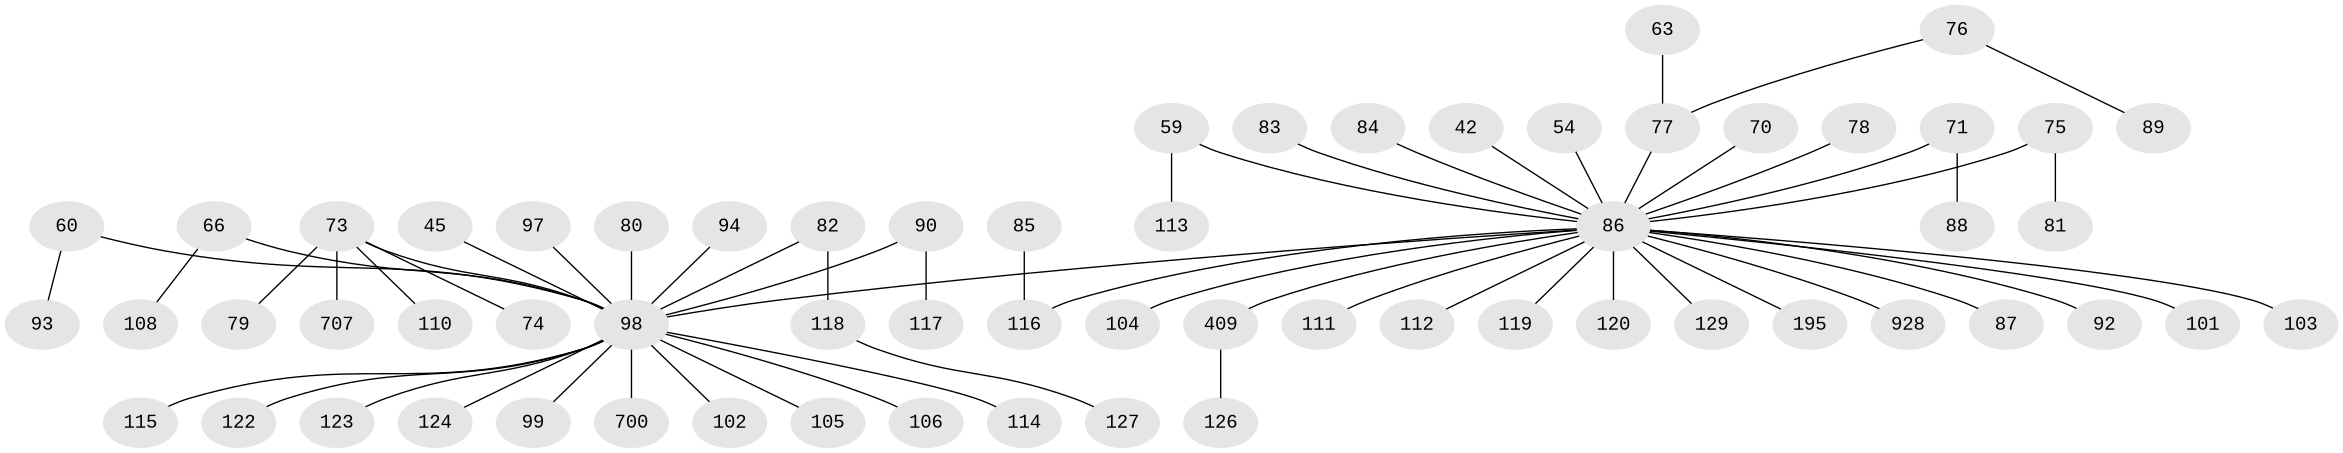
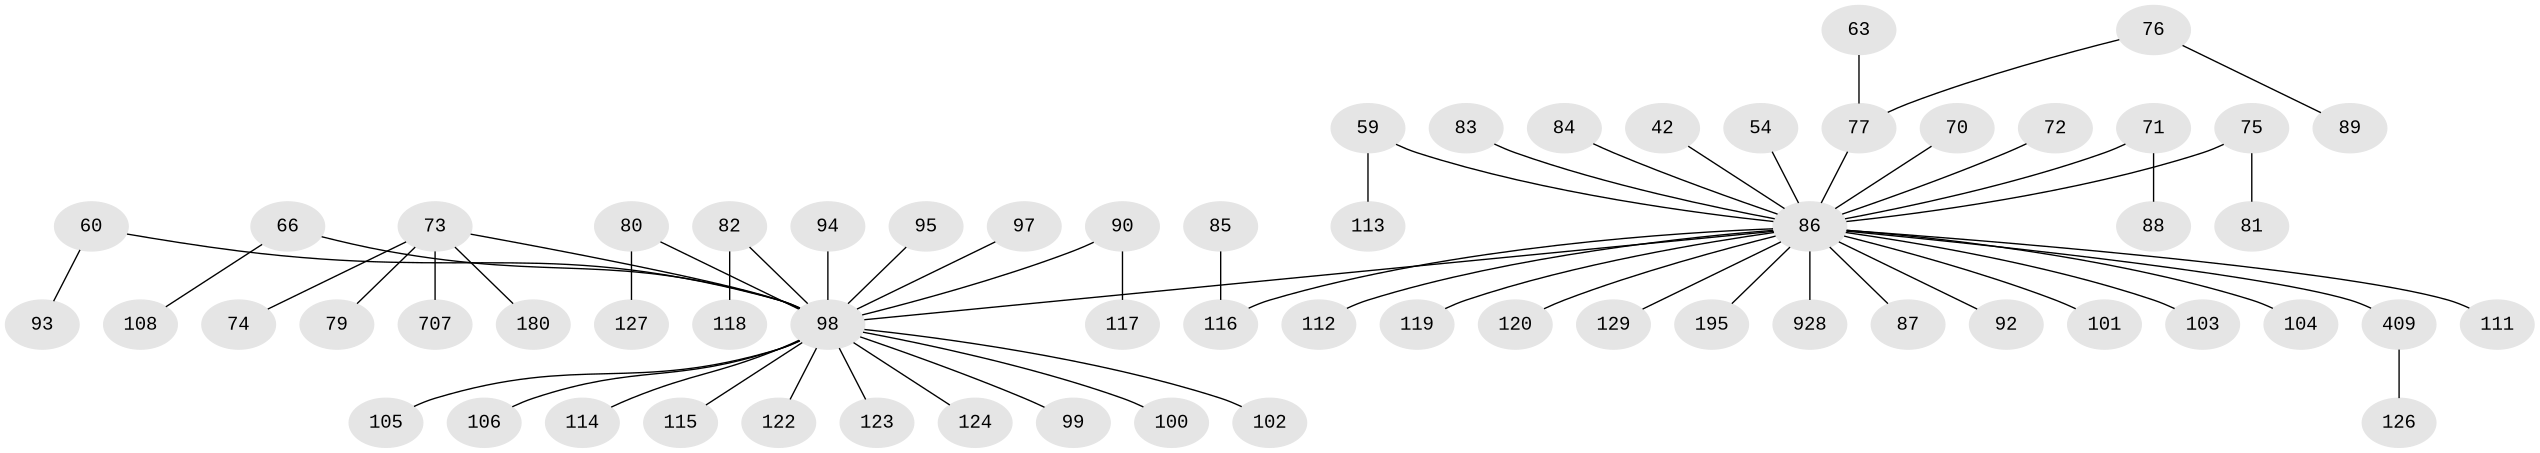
node "78": label "78" -> "72"
node "45": label "45" -> "95"
node "110": label "110" -> "180"
edge "118" -- "127": now "80" -- "127"
node "700": label "700" -> "100"
